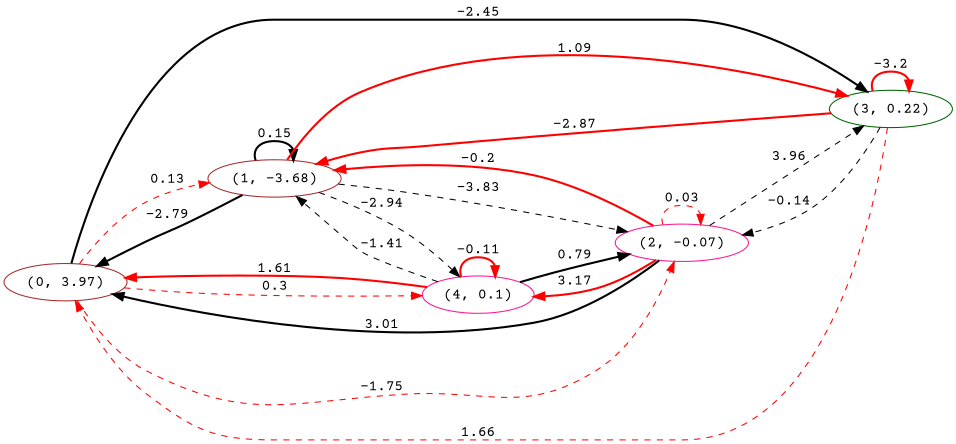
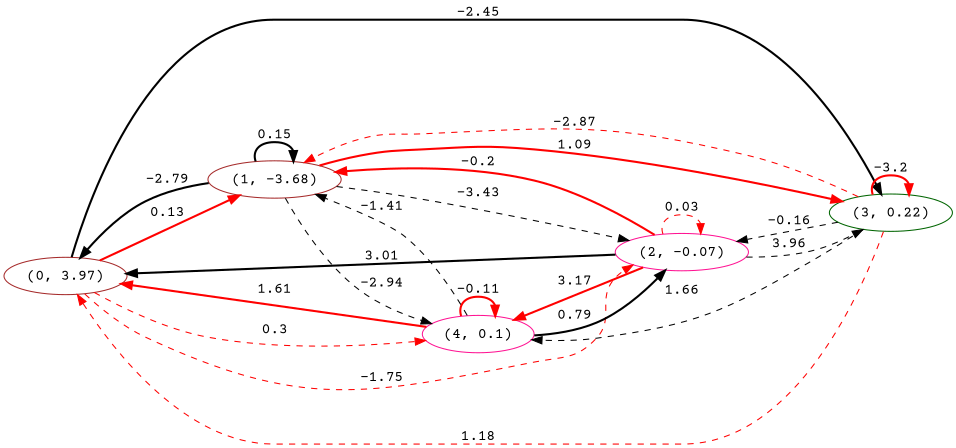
edge "(3, 0.22)" -> "(1, -3.68)": style bold -> dashed
edge "(1, -3.68)" -> "(2, -0.07)": label "-3.83" -> "-3.43"
edge "(3, 0.22)" -> "(2, -0.07)": label "-0.14" -> "-0.16"
edge "(0, 3.97)" -> "(1, -3.68)": style dashed -> bold
edge "(3, 0.22)" -> "(4, 0.1)": added, label "1.66"
edge "(3, 0.22)" -> "(0, 3.97)": label "1.66" -> "1.18"
